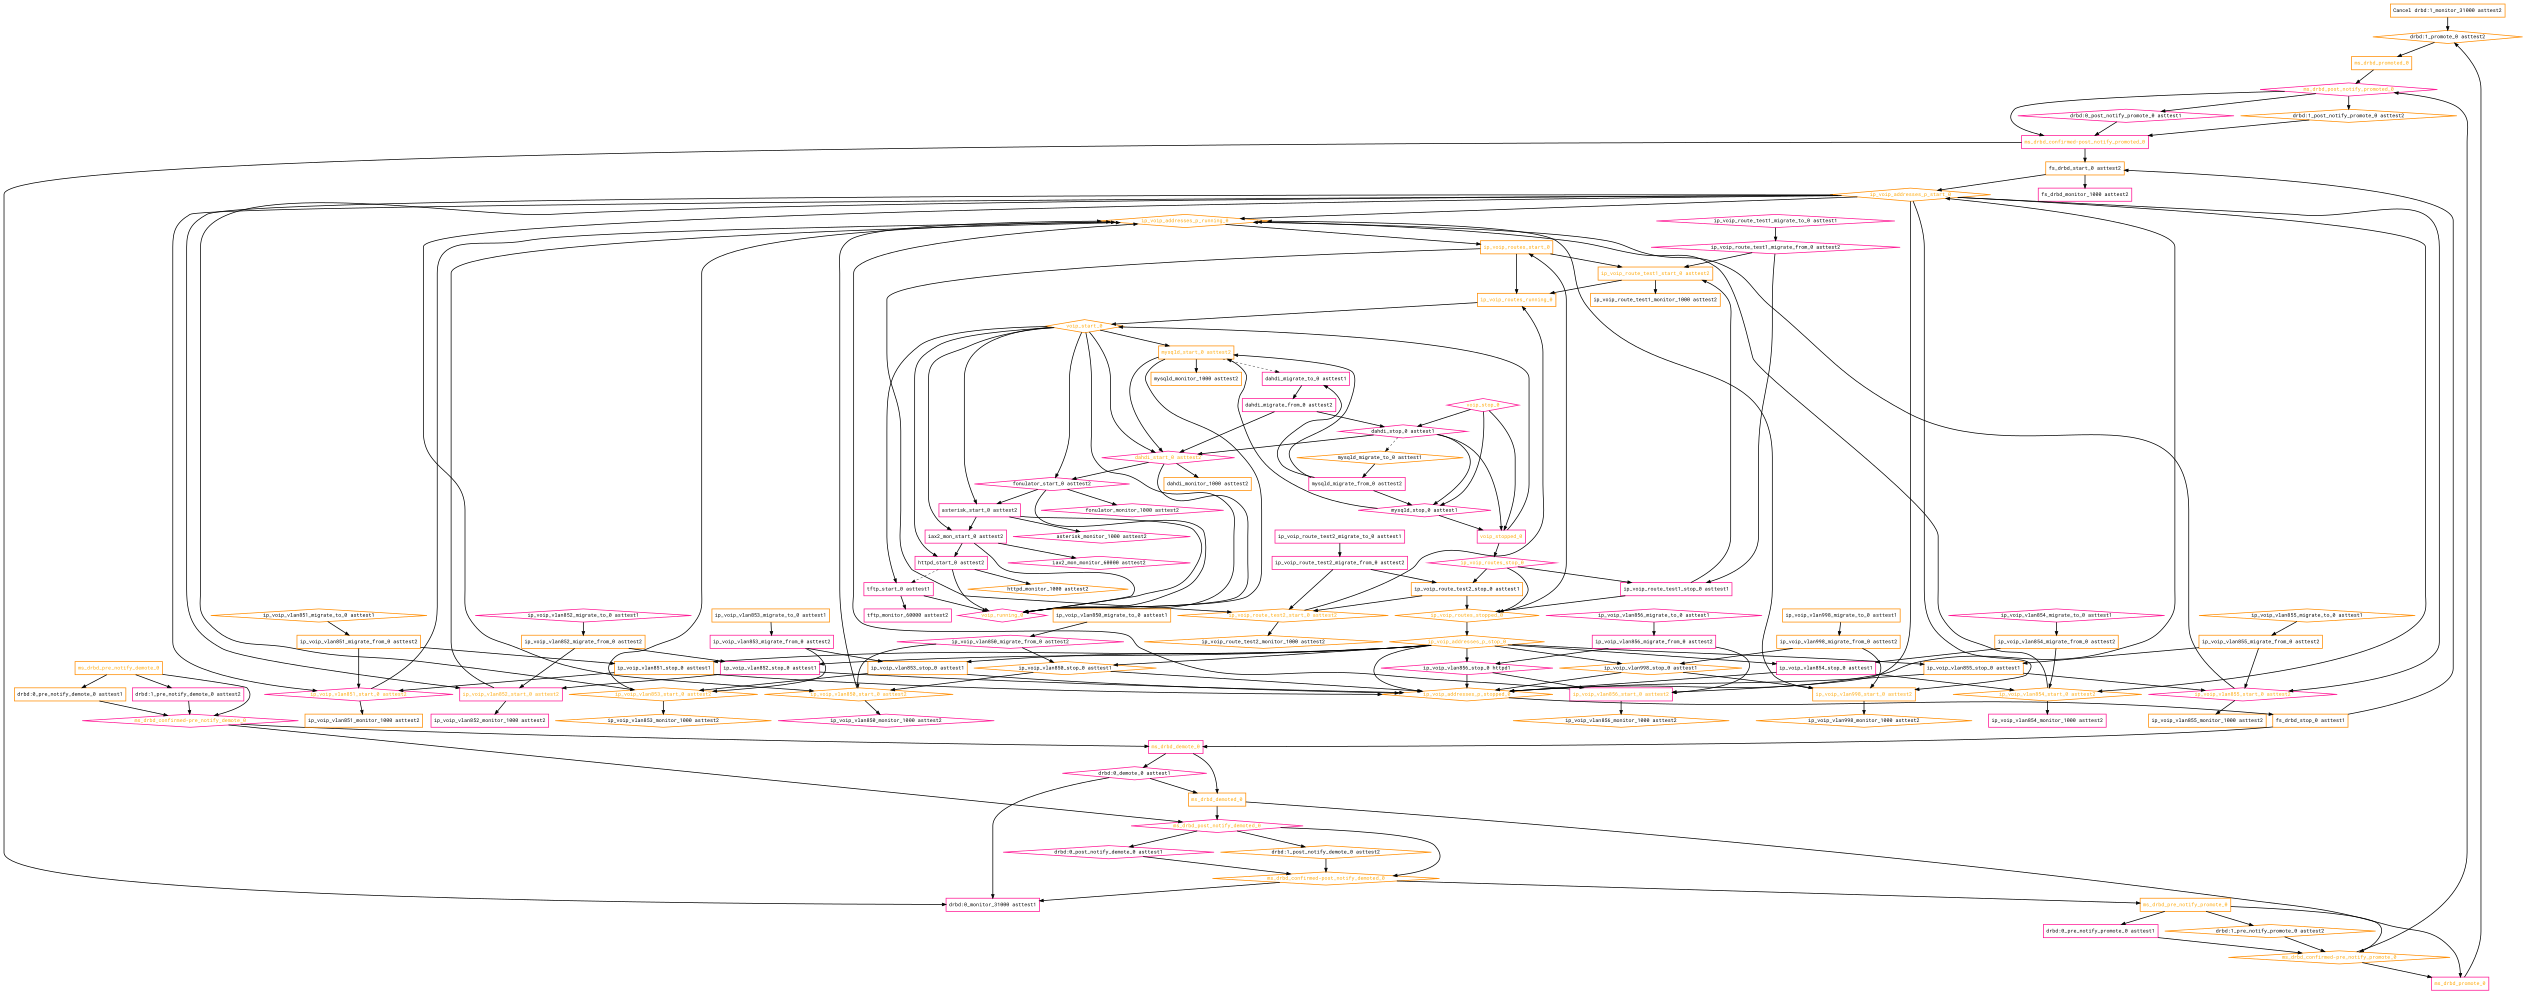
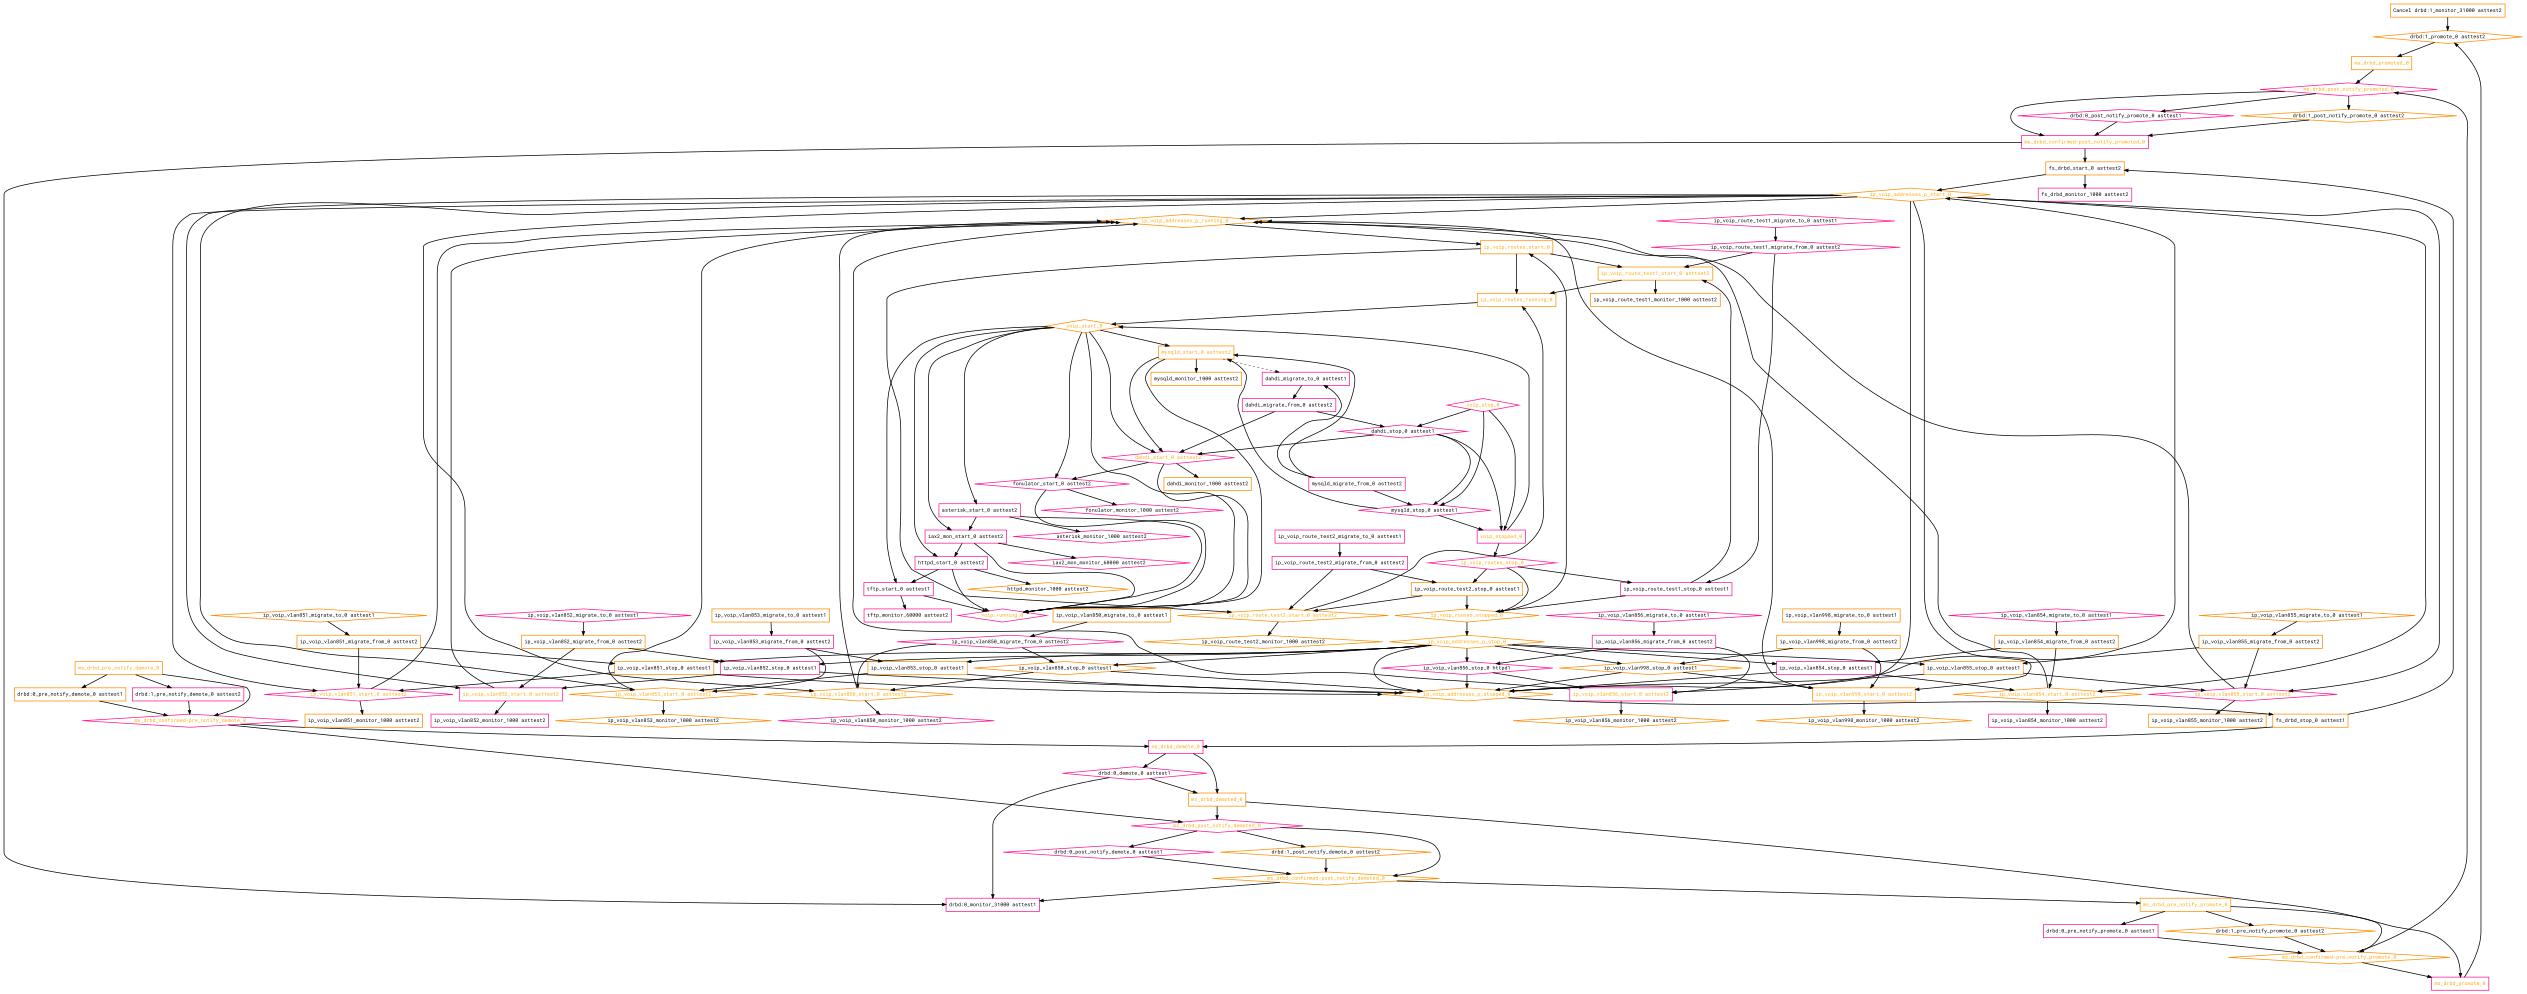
node "mysqld_migrate_to_0 asttest1": removed
edge "fonulator_start_0 asttest2" -> "asterisk_start_0 asttest2": removed
edge "httpd_start_0 asttest2" -> "tftp_start_0 asttest1": style dashed -> bold
